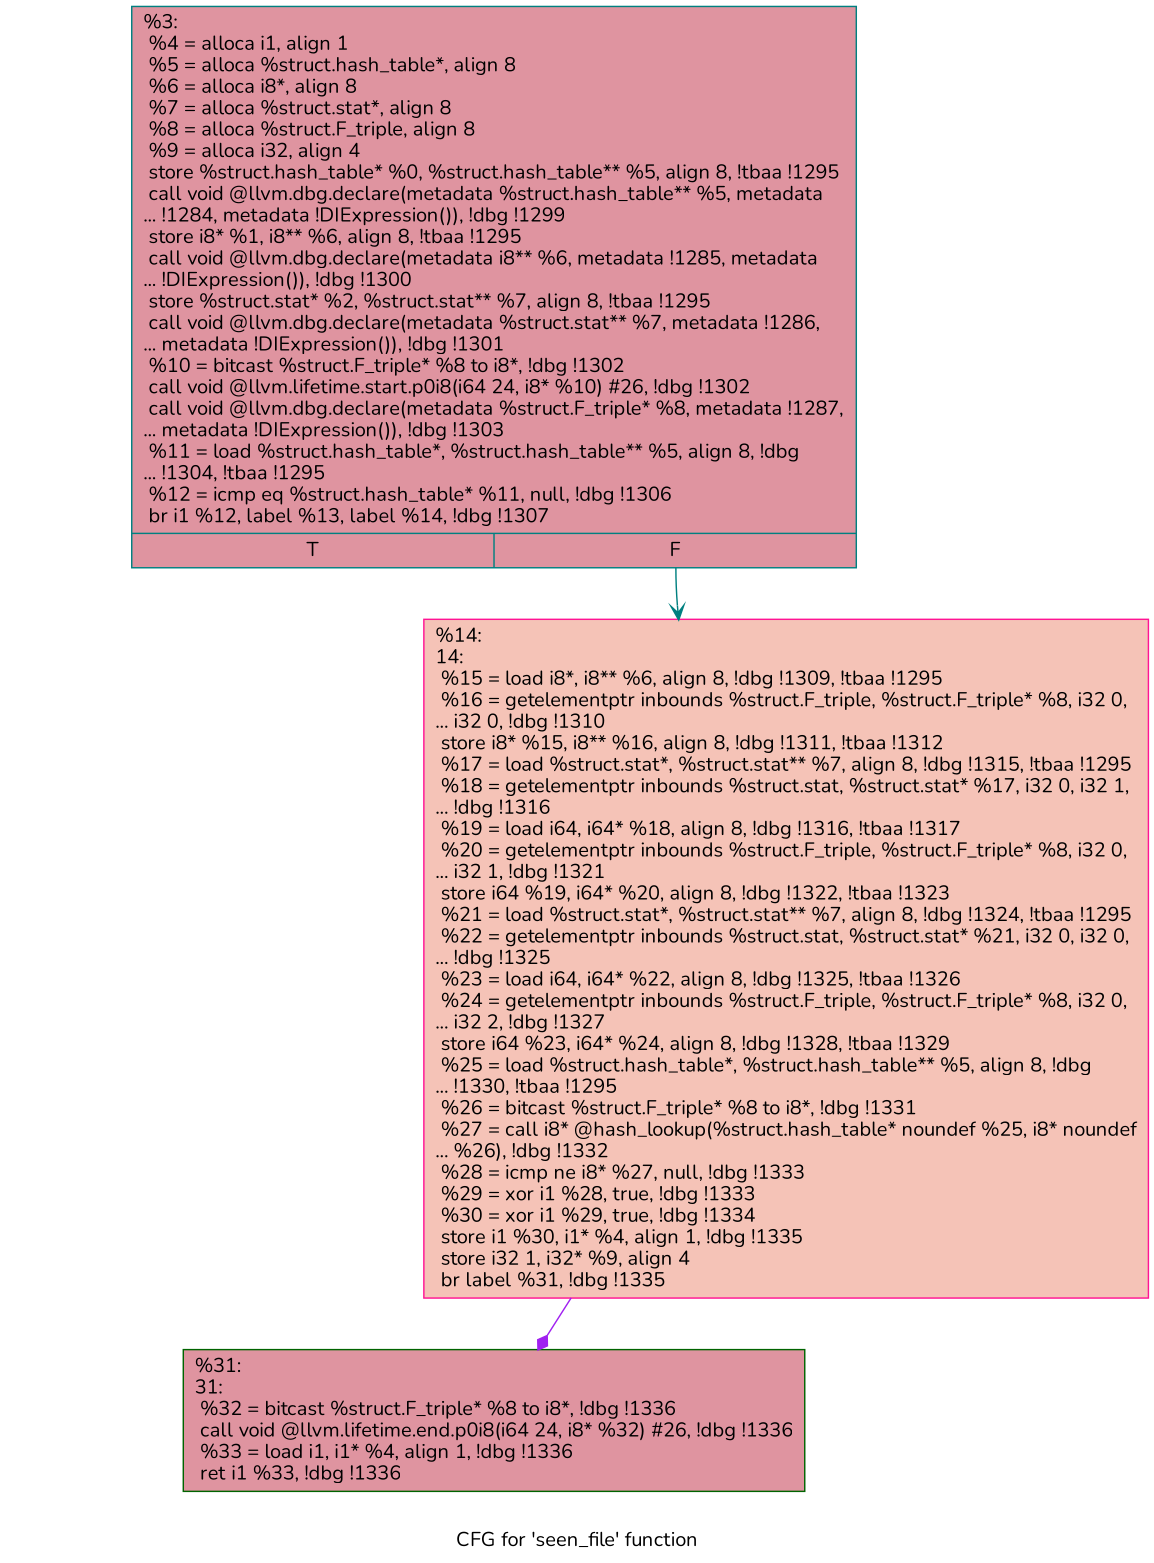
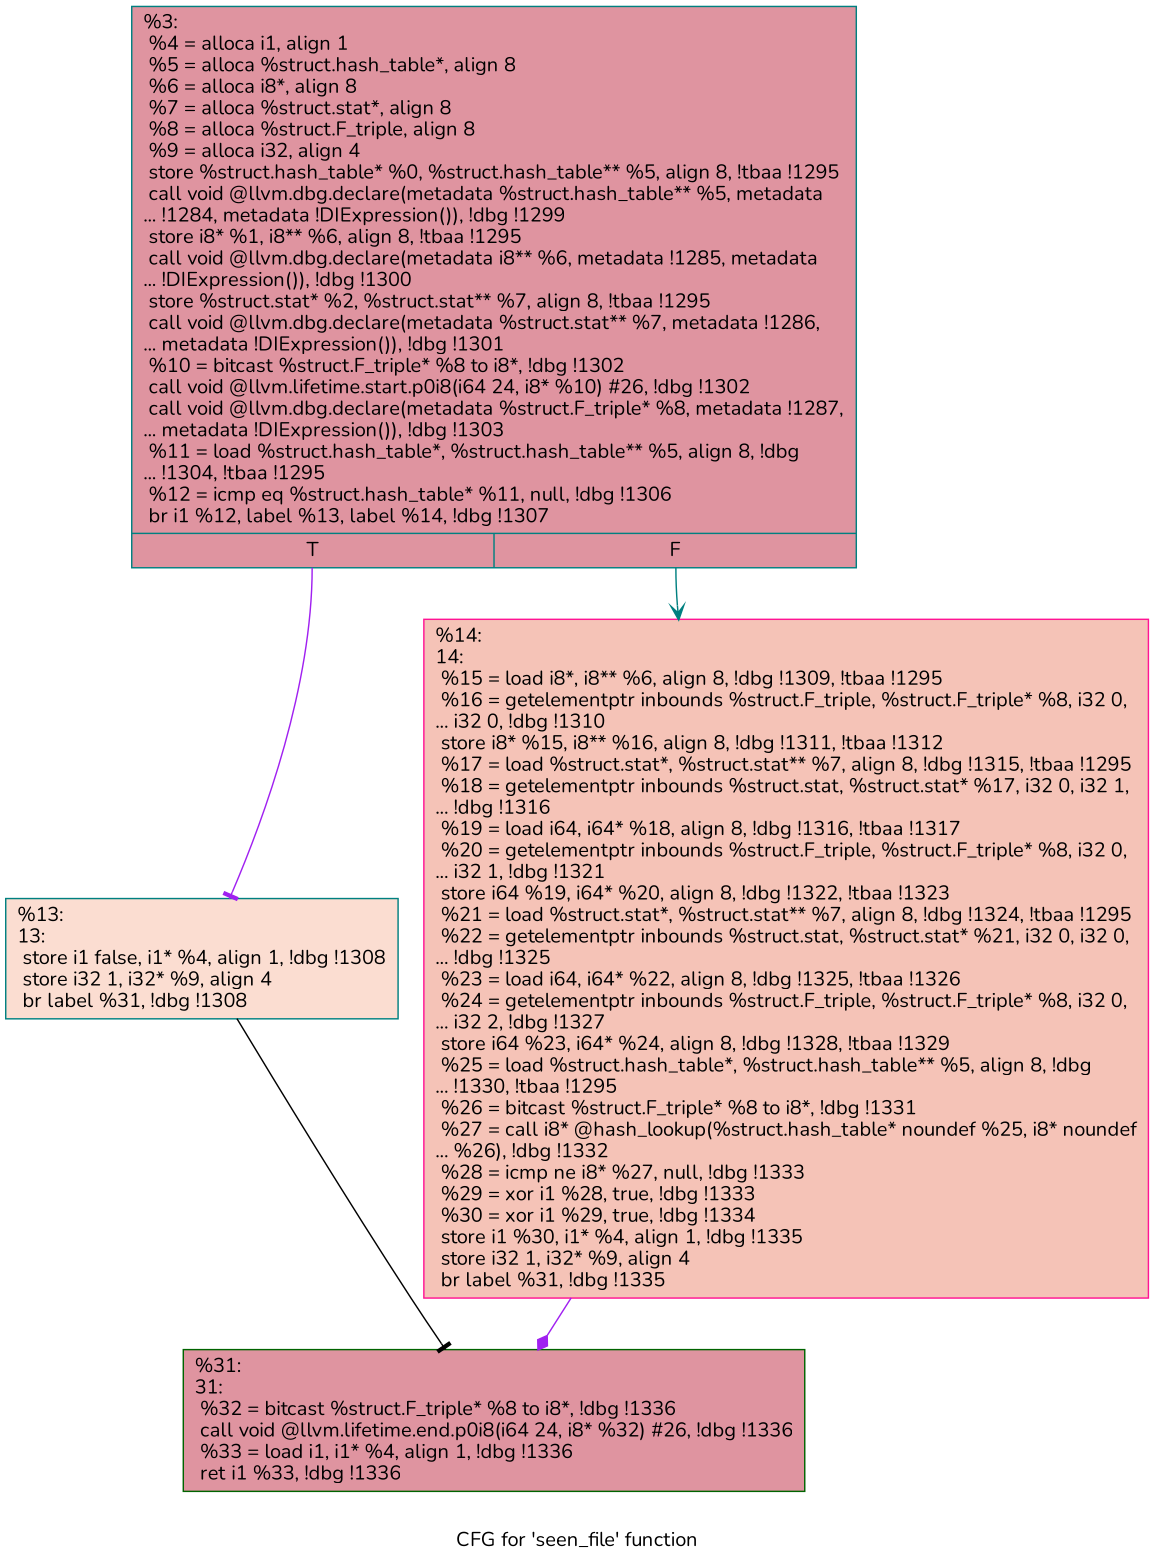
node "%13:": added
